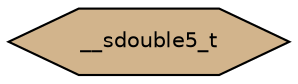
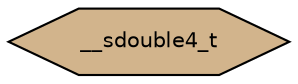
node "__sdouble5_t": label "__sdouble5_t" -> "__sdouble4_t"
